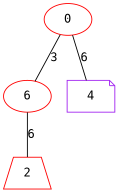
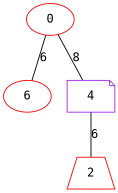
edge "0" -- "6": label "3" -> "6"
edge "0" -- "4": label "6" -> "8"
edge "6" -- "2": now "4" -- "2"
